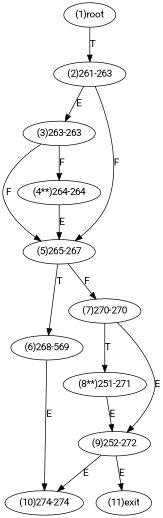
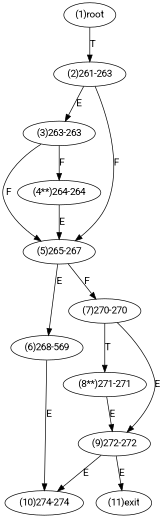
edge "(5)265-267" -> "(6)268-569": label "T" -> "E"
node "(8**)251-271": label "(8**)251-271" -> "(8**)271-271"
node "(9)252-272": label "(9)252-272" -> "(9)272-272"
